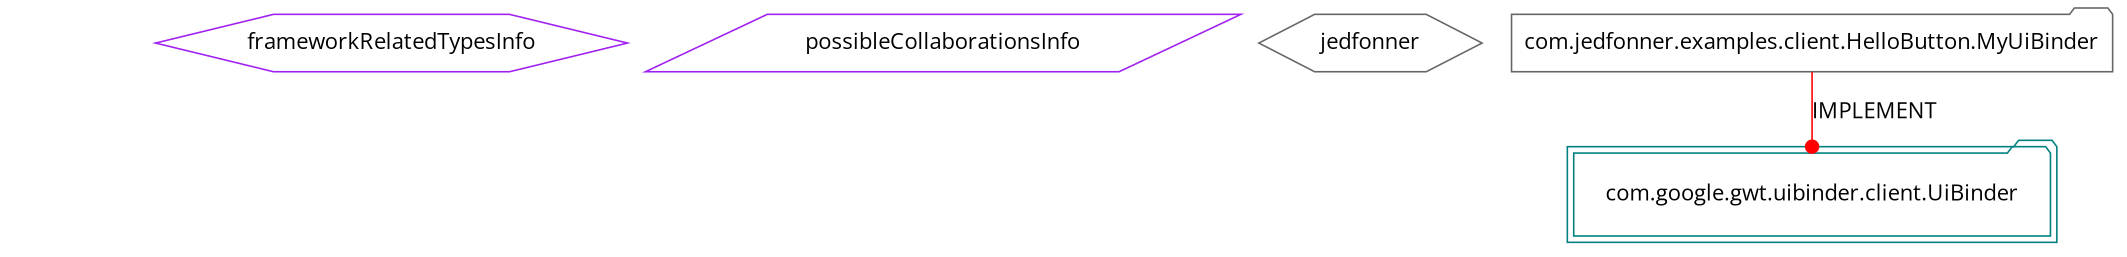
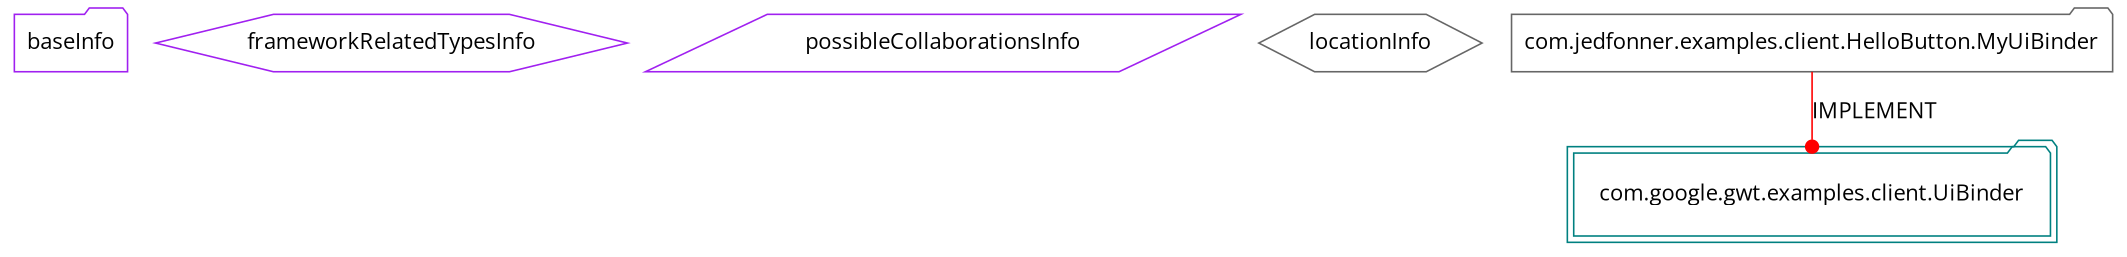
node "baseInfo": added
node "jedfonner": label "jedfonner" -> "locationInfo"
node "com.google.gwt.uibinder.client.UiBinder": label "com.google.gwt.uibinder.client.UiBinder" -> "com.google.gwt.examples.client.UiBinder"
